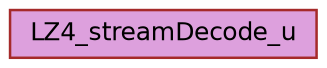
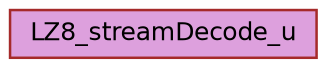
node "LZ4_streamDecode_u": label "LZ4_streamDecode_u" -> "LZ8_streamDecode_u"
